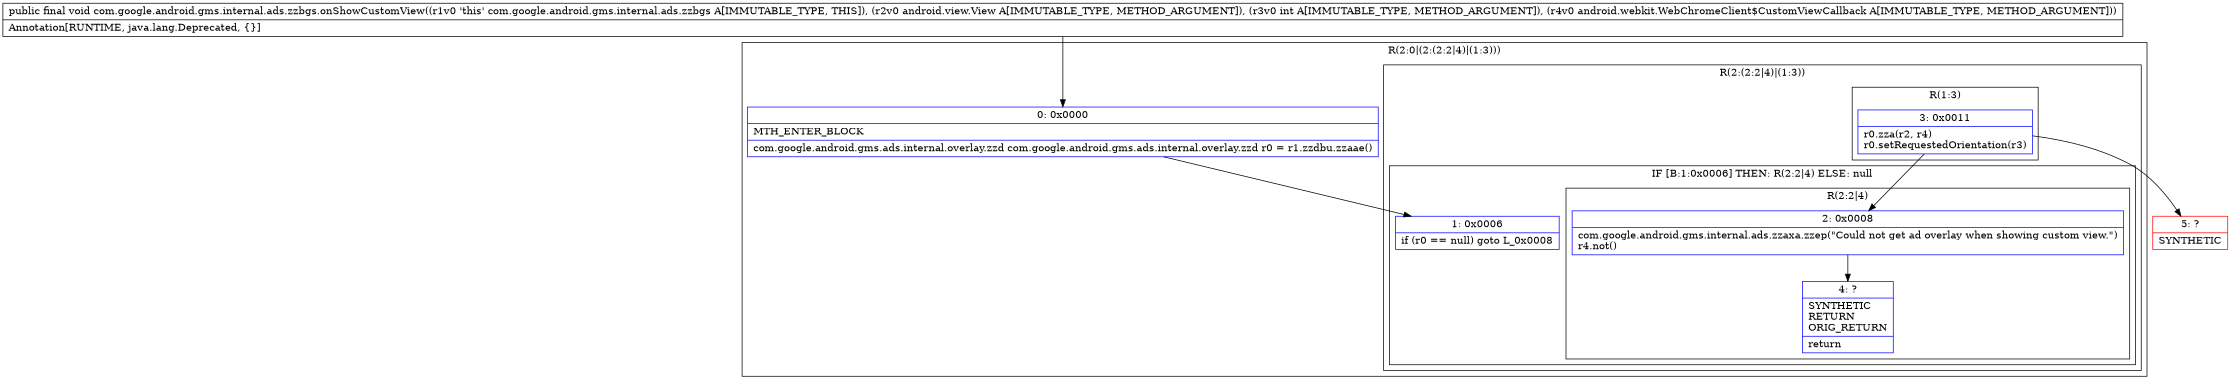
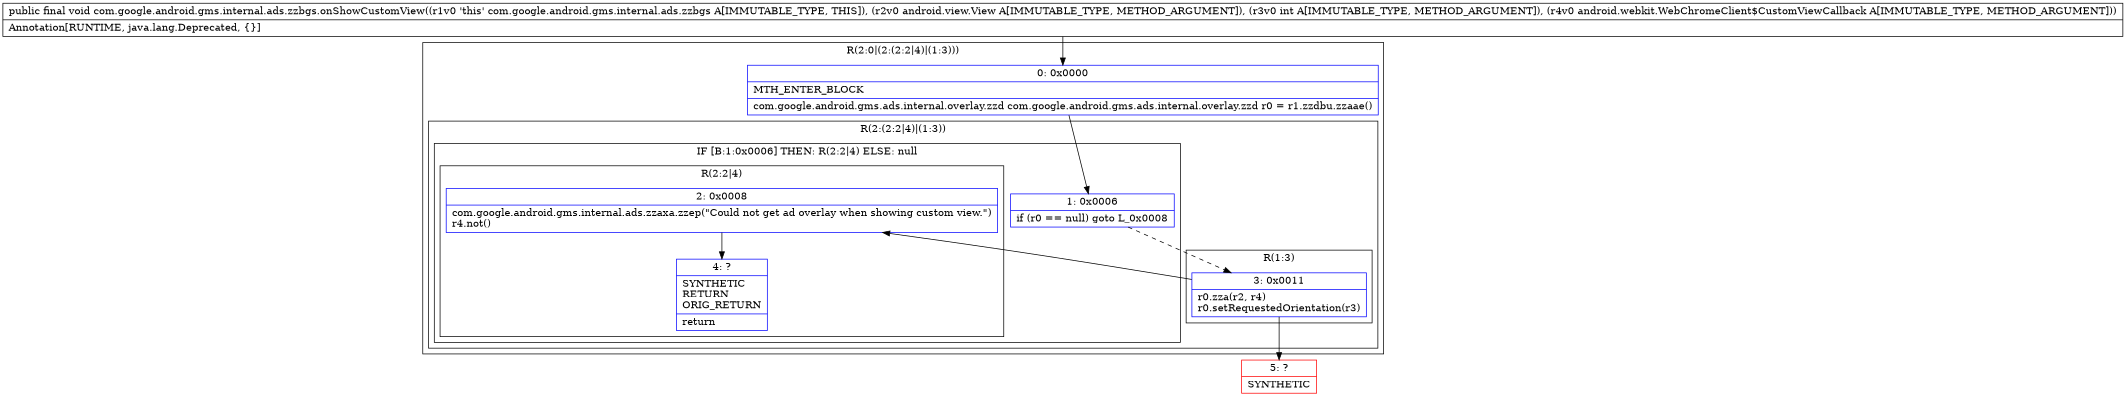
edge "1: 0x0006" -> "3: 0x0011": added
